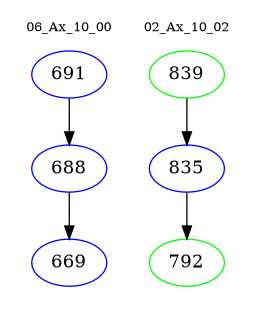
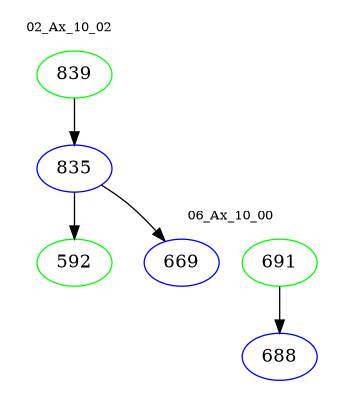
node "691": color blue -> green
edge "688" -> "669": now "835" -> "669"
node "792": label "792" -> "592"
